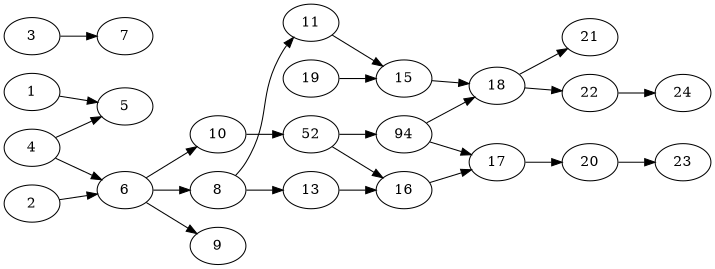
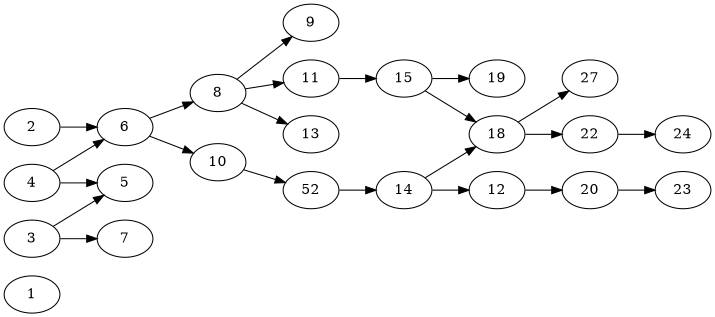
node "21": label "21" -> "27"
edge "19" -> "15": reversed
edge "1" -> "5": now "3" -> "5"
node "94": label "94" -> "14"
node "17": label "17" -> "12"
node "16": removed
edge "6" -> "9": now "8" -> "9"
